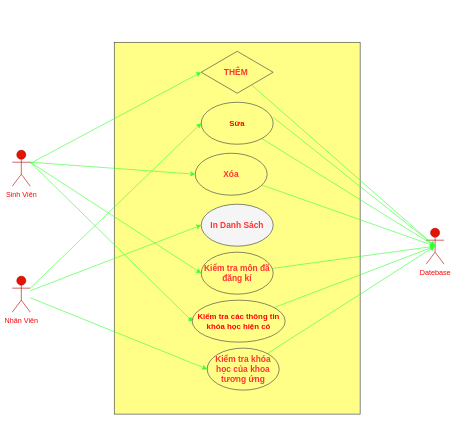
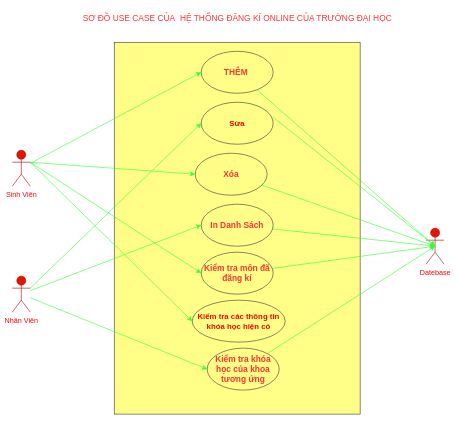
node "SƠ ĐỒ USE CASE CỦA HỆ THỐNG ĐĂNG KÍ ONLINE CỦA TRƯỜNG ĐẠI HỌC": added
node "THÊM": shape diamond -> ellipse
edge "THÊM" -> "Datebase": arrowhead open -> classic
edge "Sửa" -> "Datebase": removed
node "In Danh Sách": fillcolor #f5f5f5 -> #ffff88
edge "In Danh Sách" -> "Datebase": added
edge "Kiểm tra các thông tin khóa học hiện có" -> "Datebase": removed
edge "Sinh Viên" -> "Kiểm tra các thông tin khóa học hiện có": arrowhead diamond -> classic
